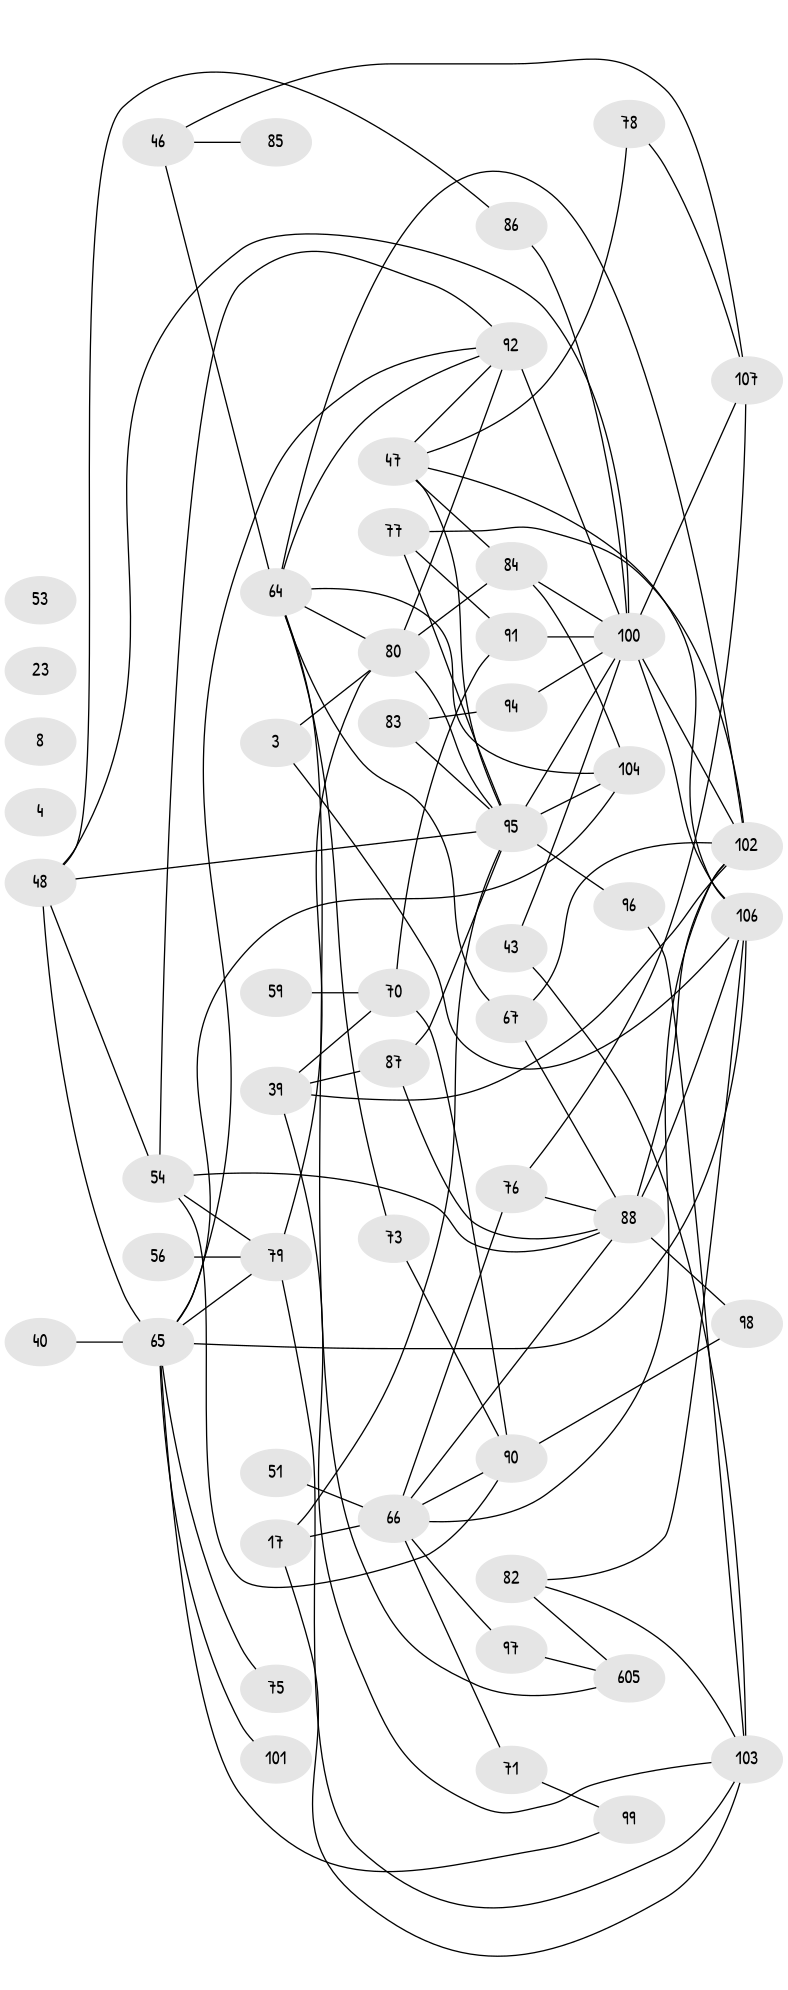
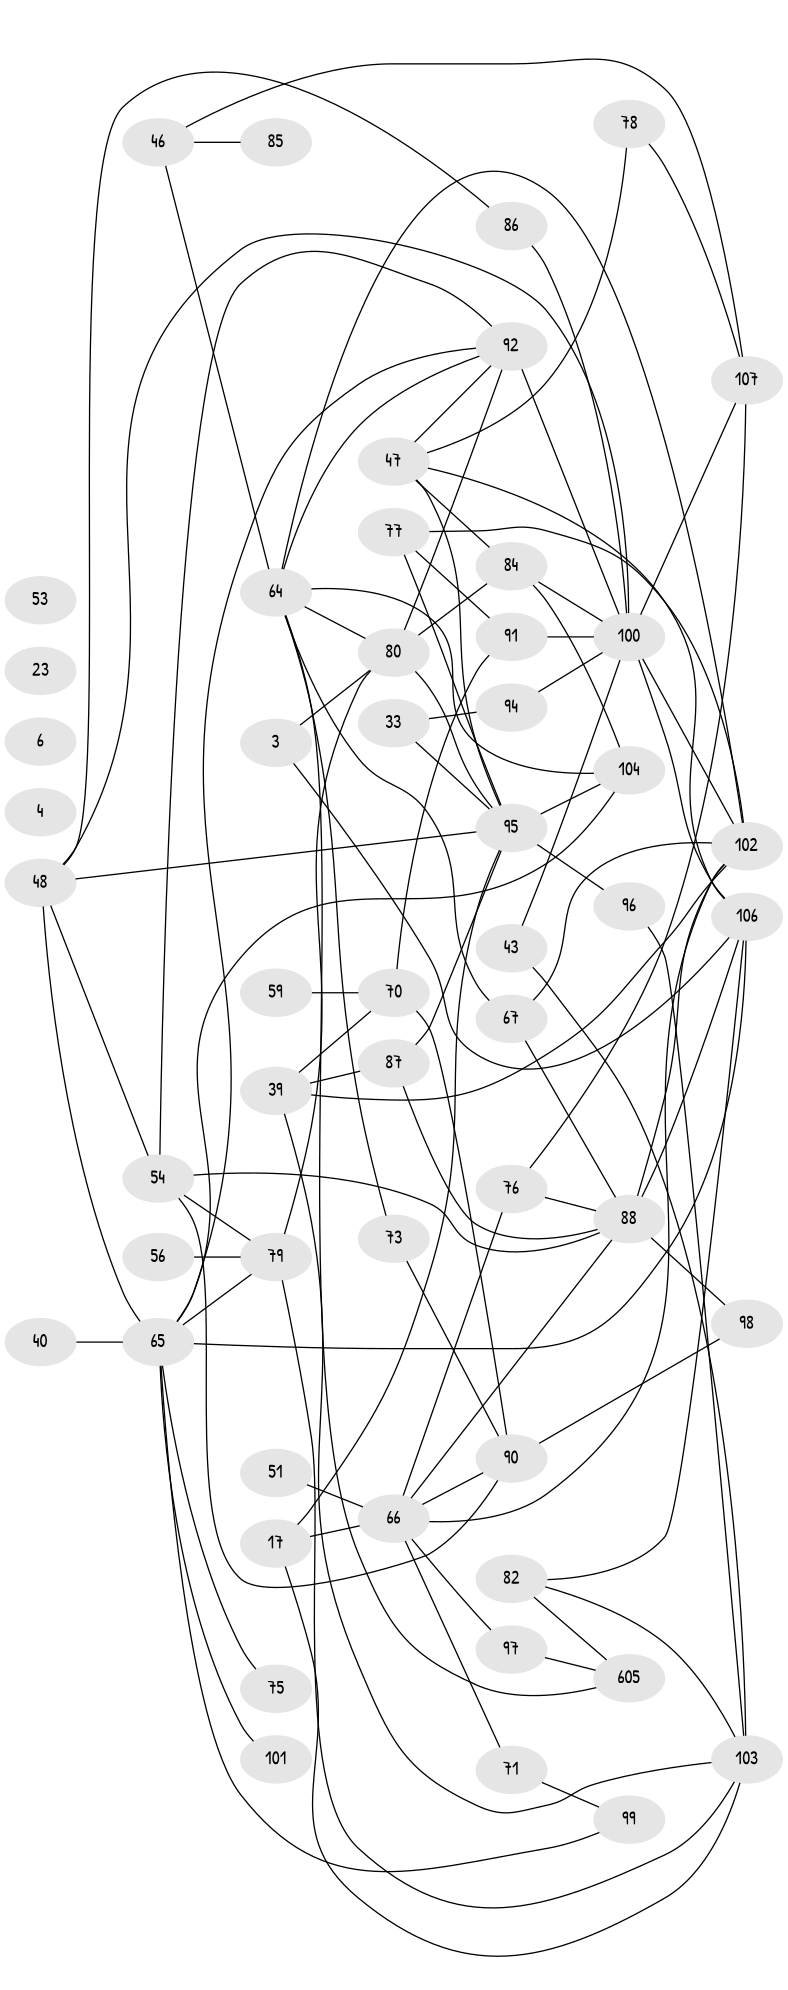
node "83": label "83" -> "33"
edge "100" -- "95": removed
node "8": label "8" -> "6"
